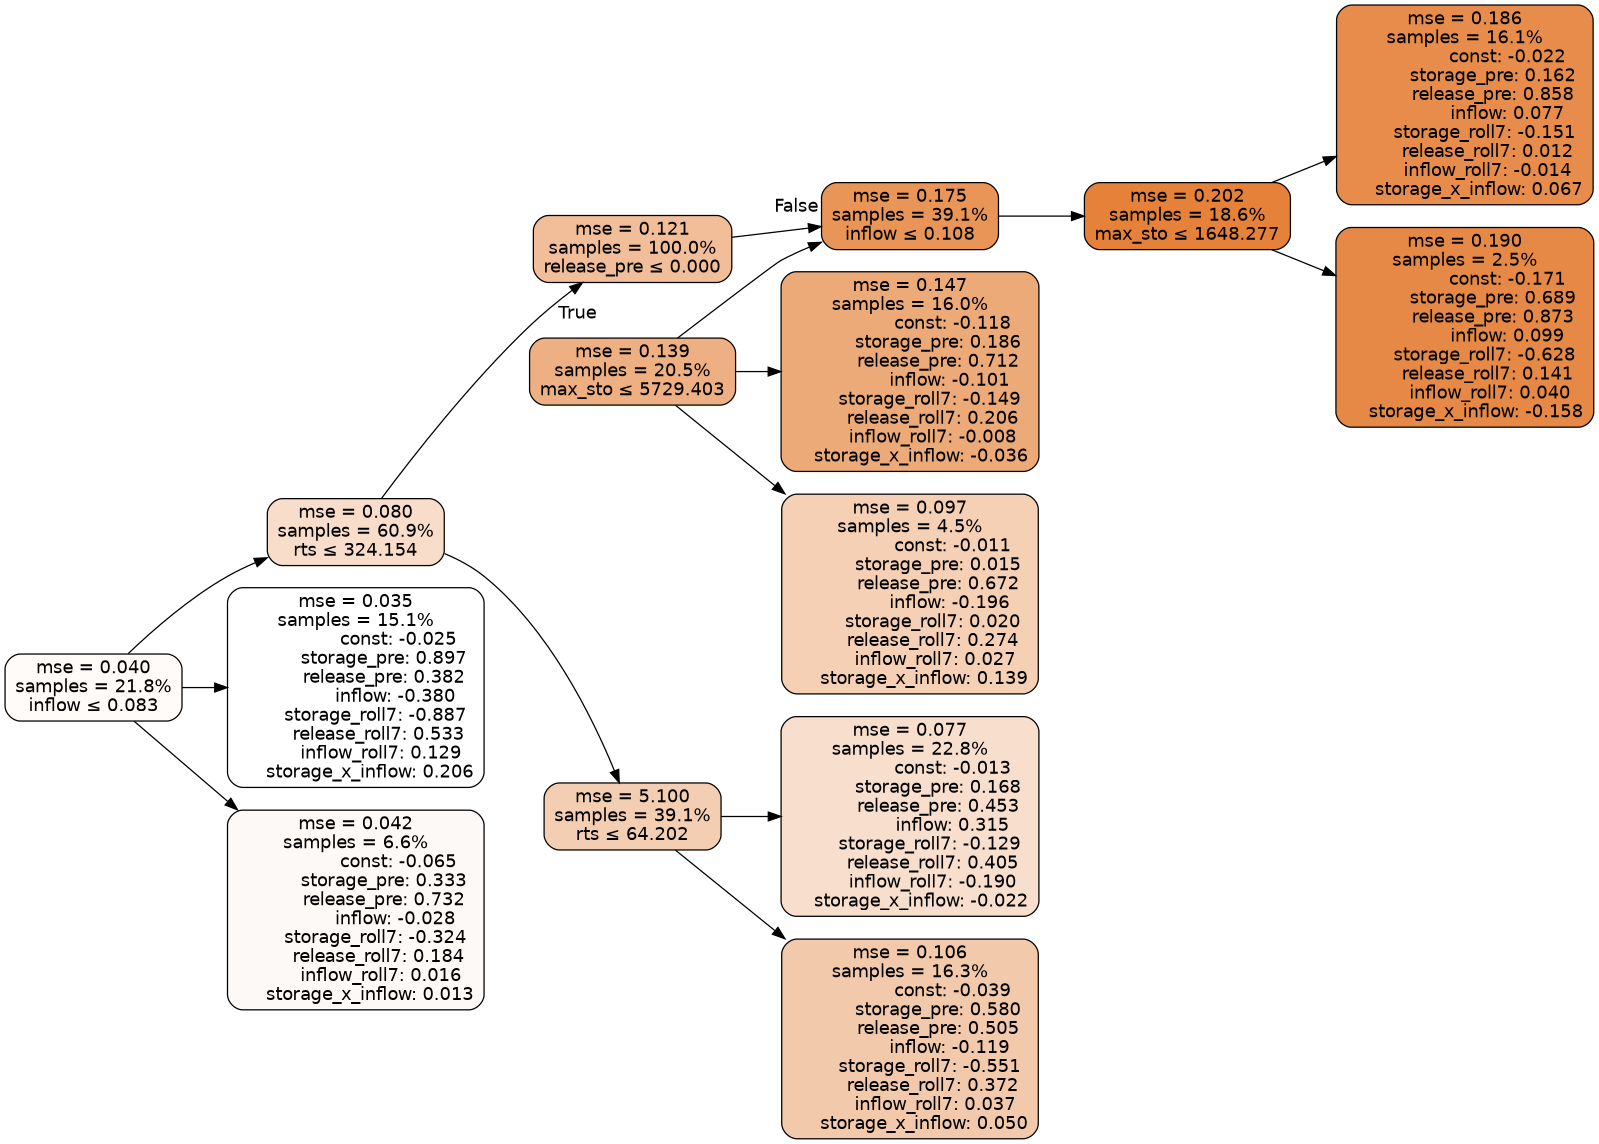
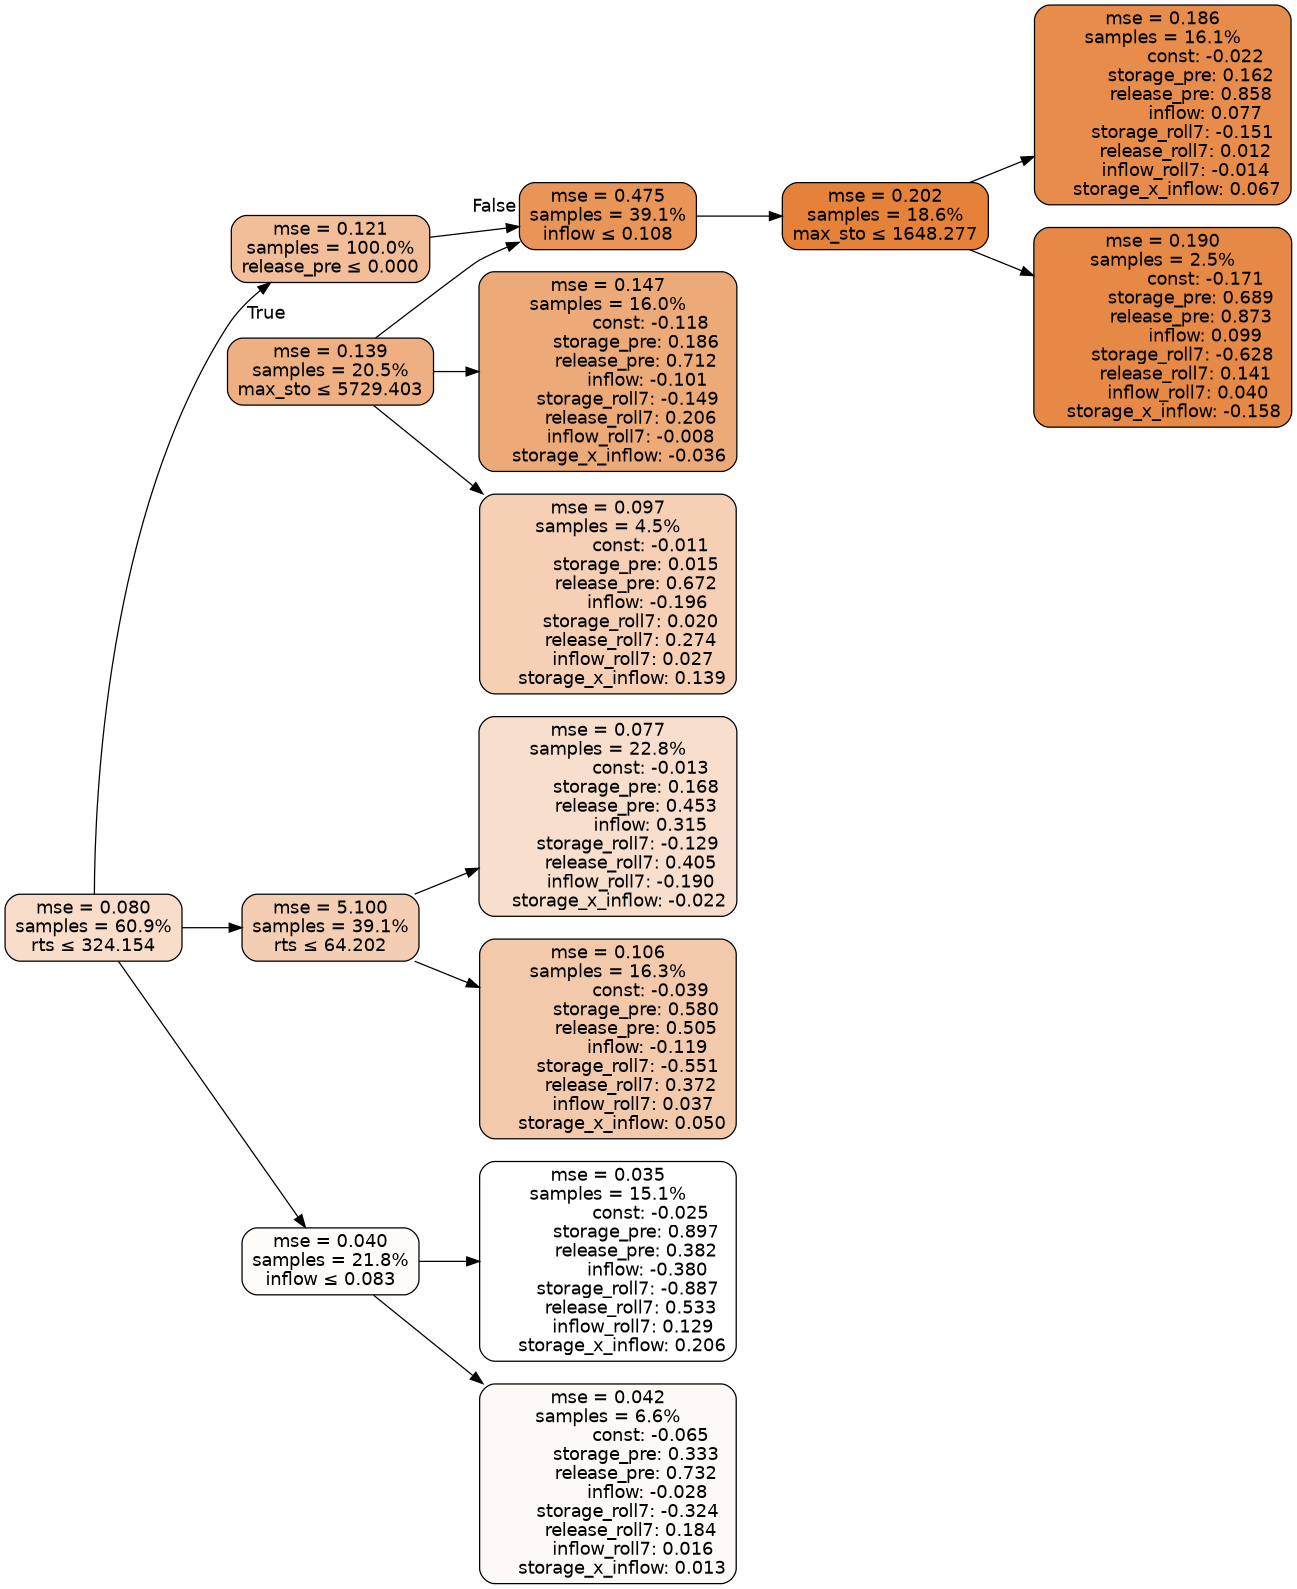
node "mse = 0.175 samples = 39.1% inflow ≤ 0.108": label "mse = 0.175 samples = 39.1% inflow ≤ 0.108" -> "mse = 0.475 samples = 39.1% inflow ≤ 0.108"
edge "mse = 0.040 samples = 21.8% inflow ≤ 0.083" -> "mse = 0.080 samples = 60.9% rts ≤ 324.154": reversed
